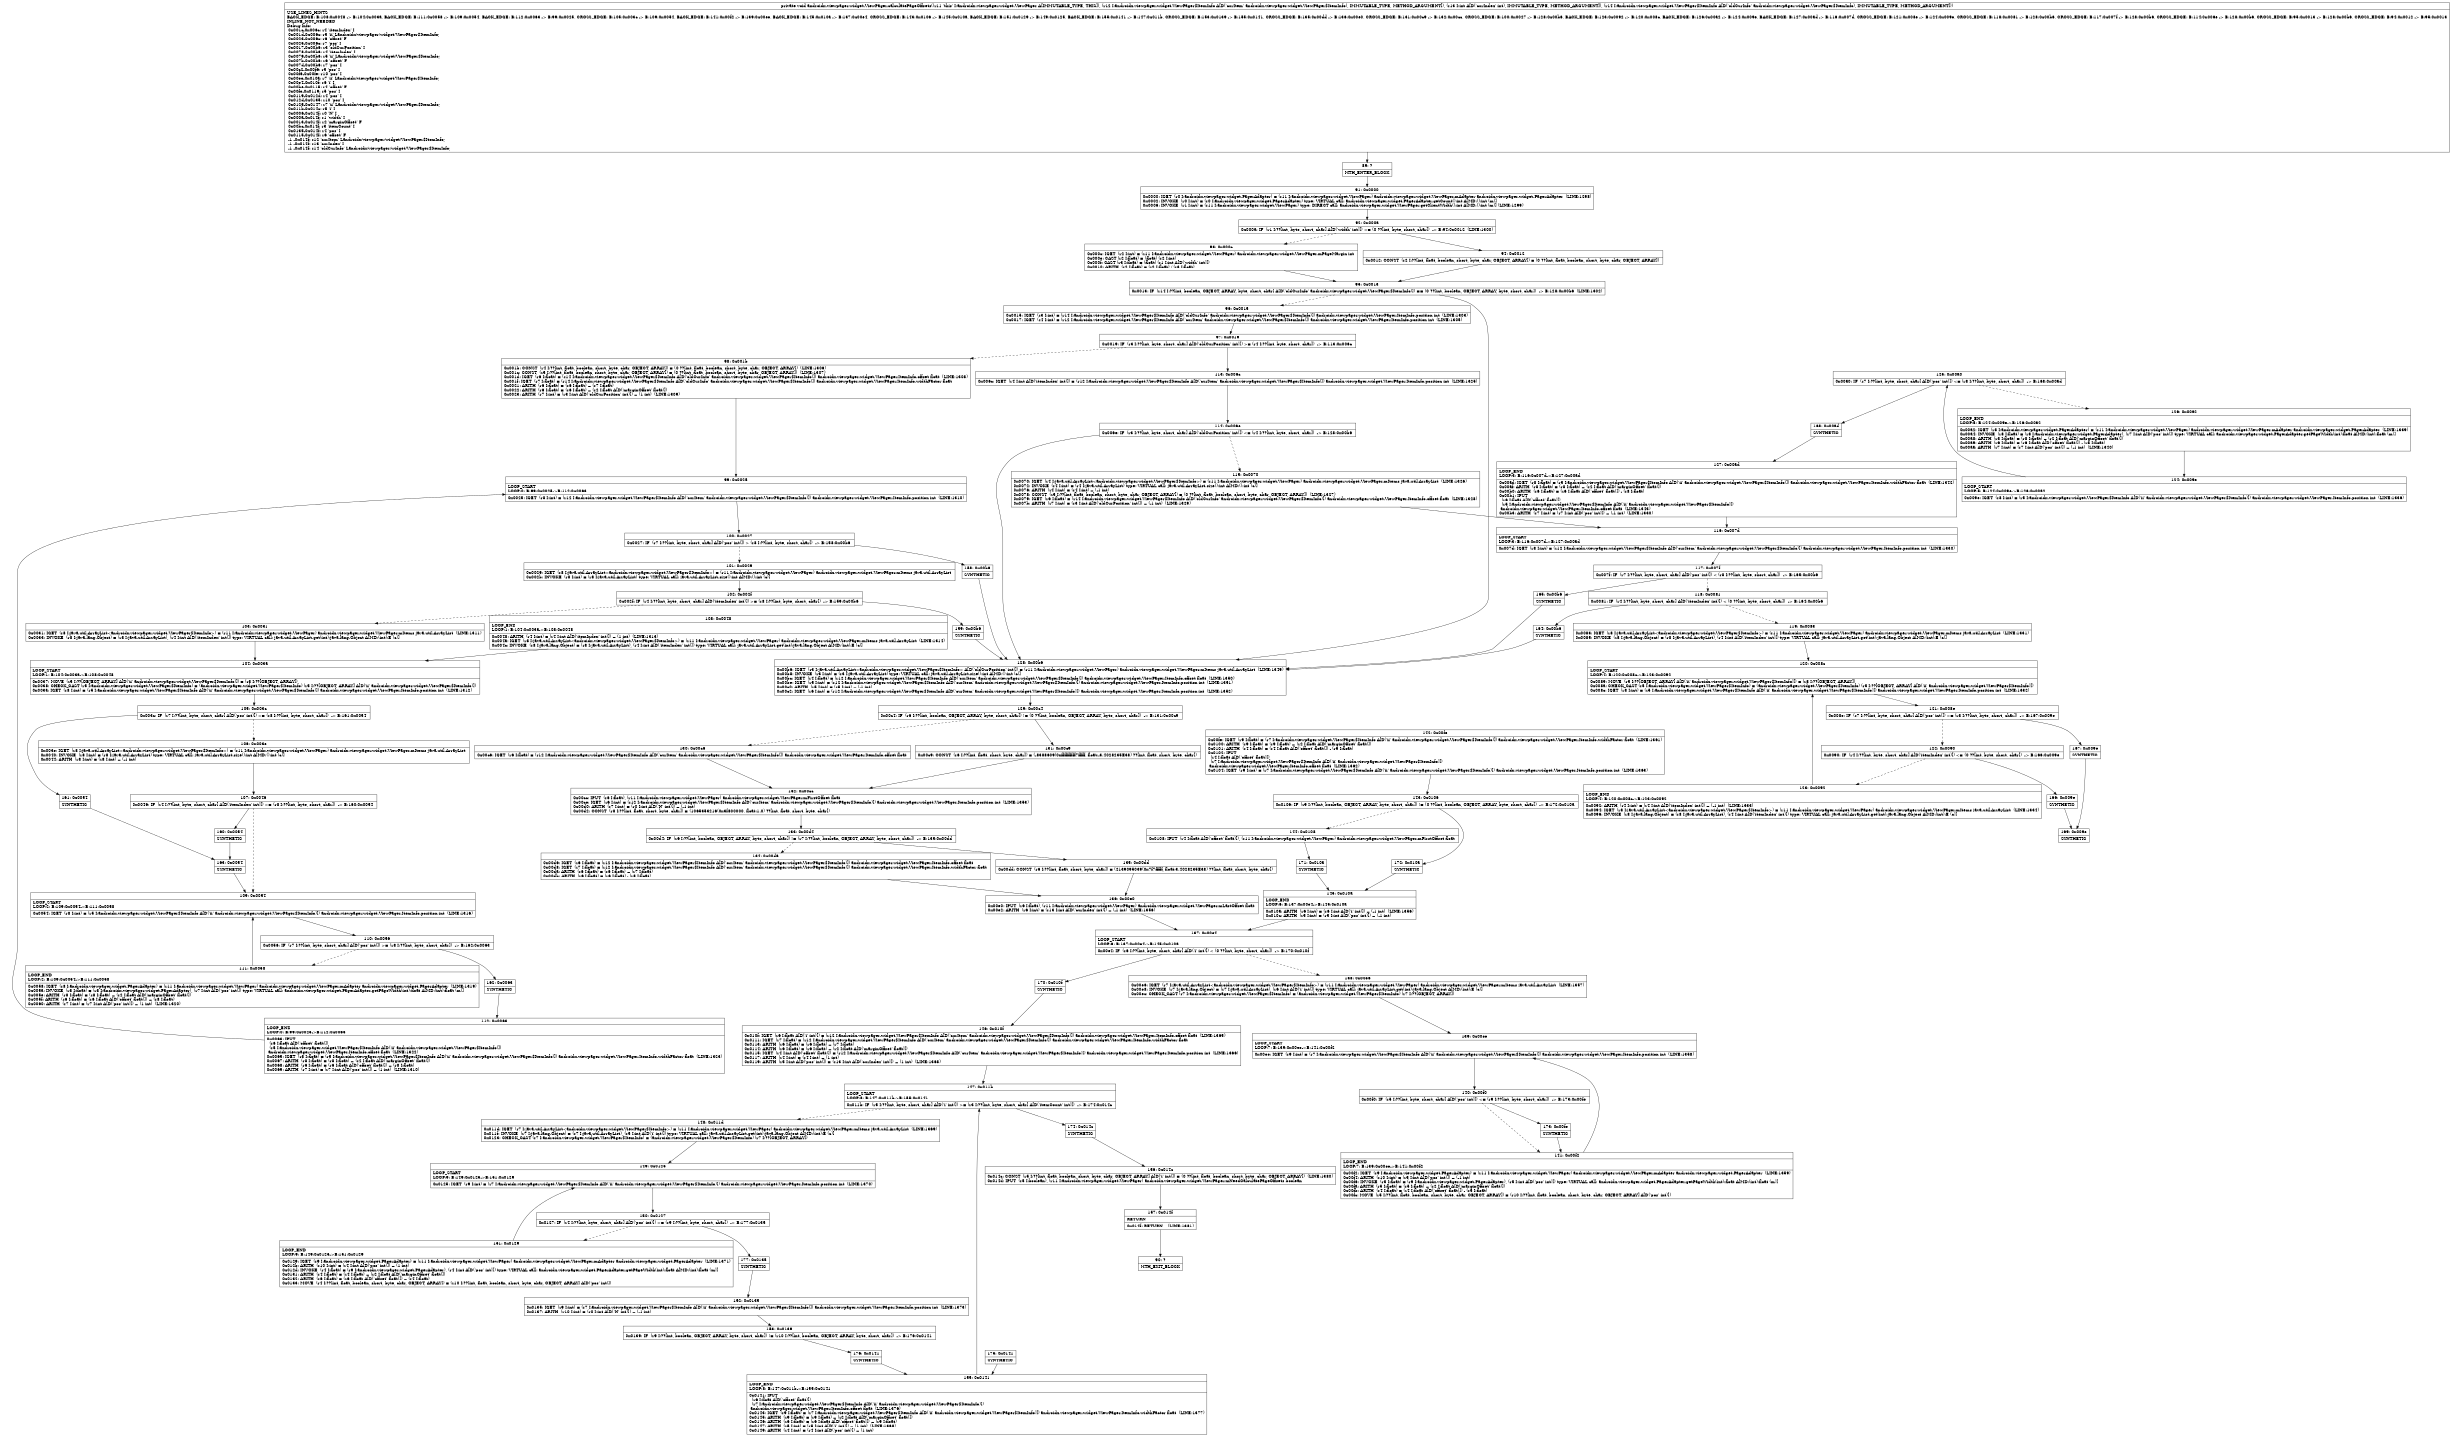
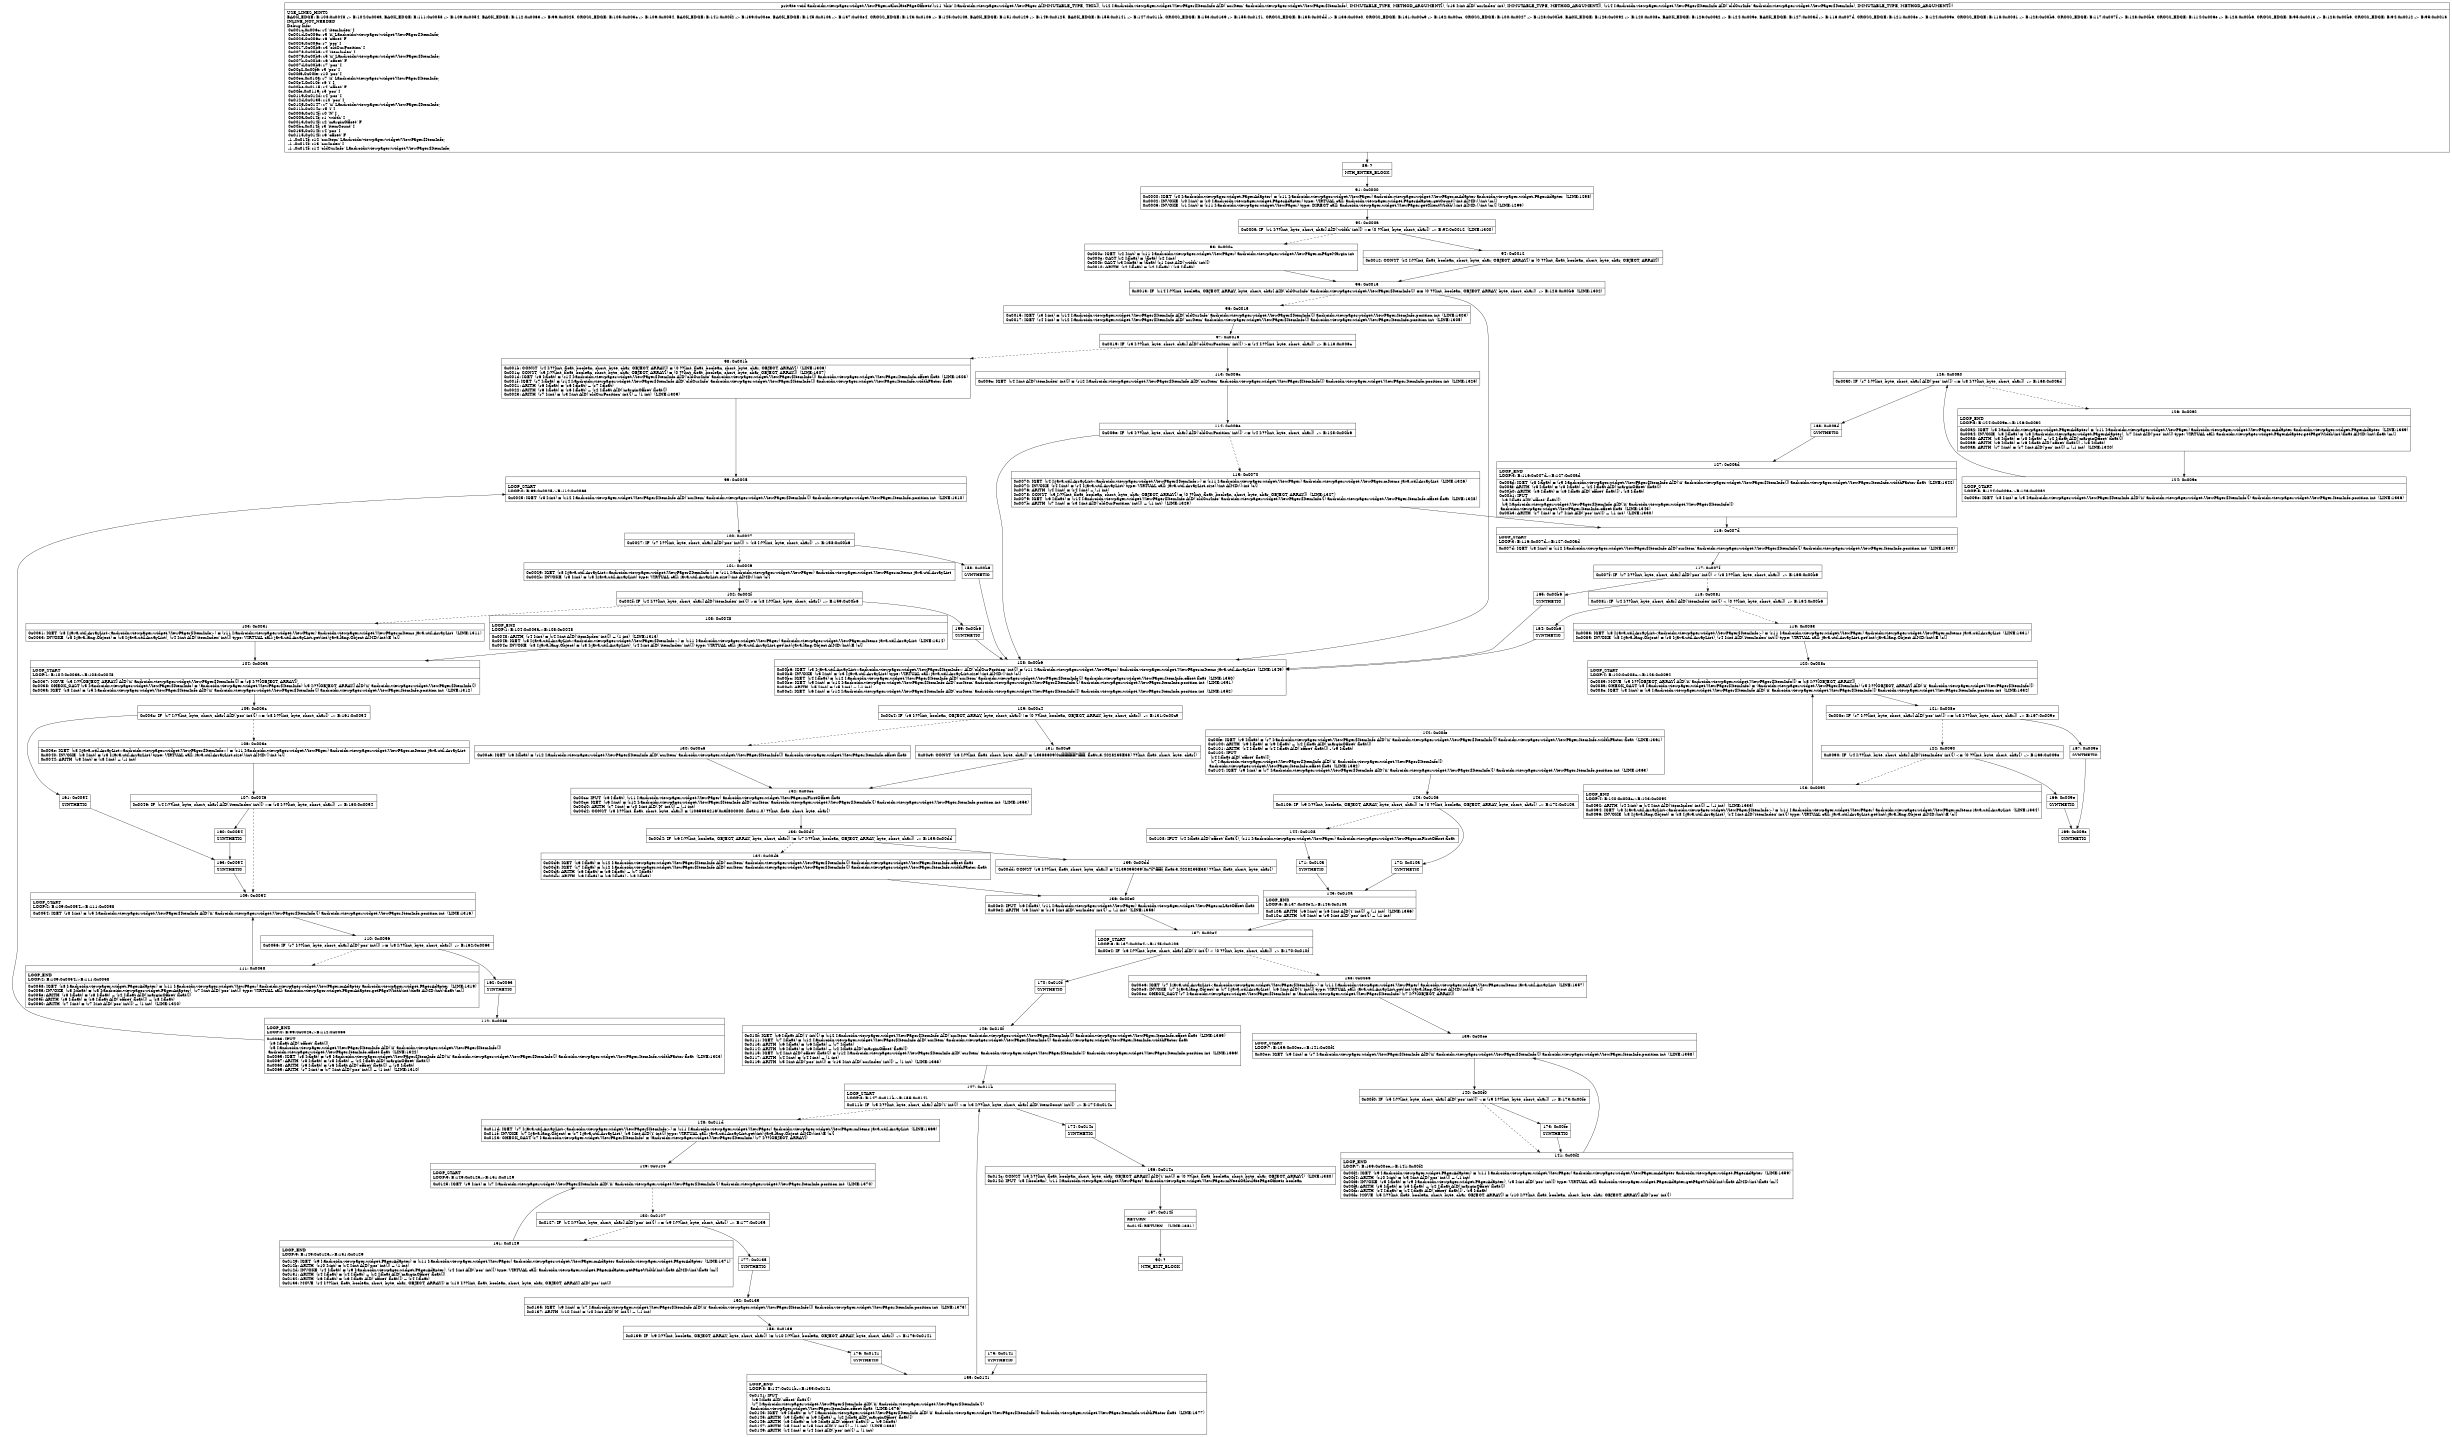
edge "128: 0x00b6" -> "129: 0x00c4": removed
edge "149: 0x0125" -> "150: 0x0127": style solid -> dashed
